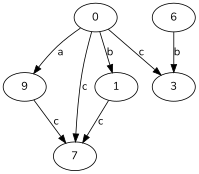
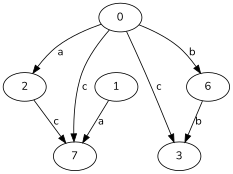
edge "0" -> "1": now "0" -> "6"
node "9": label "9" -> "2"
edge "1" -> "7": label "c" -> "a"
